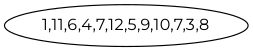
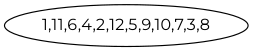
node "1,11,6,4,7,12,5,9,10,7,3,8": label "1,11,6,4,7,12,5,9,10,7,3,8" -> "1,11,6,4,2,12,5,9,10,7,3,8"
